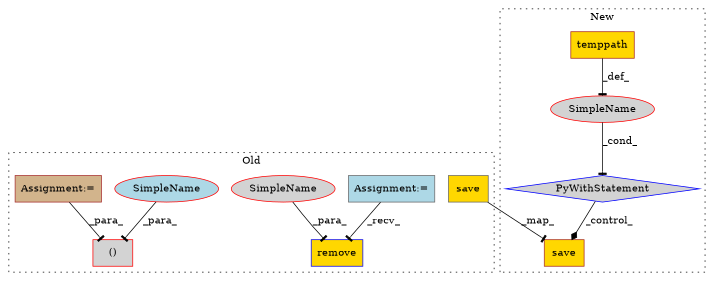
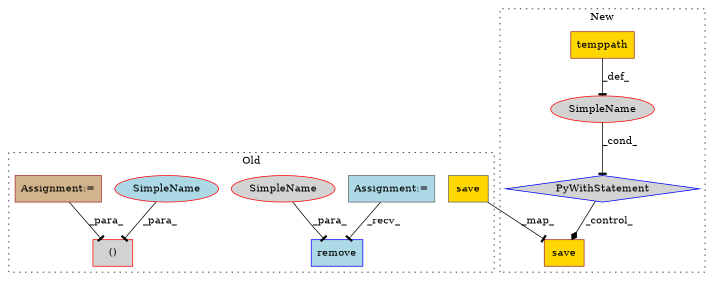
node "remove": fillcolor gold -> lightblue
